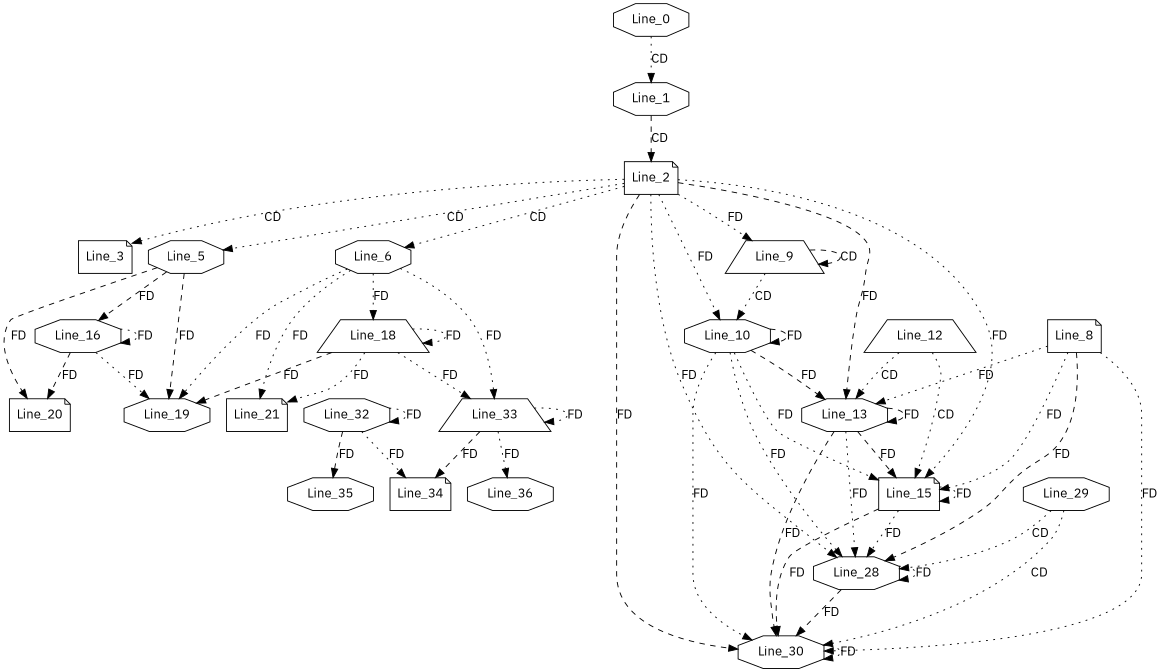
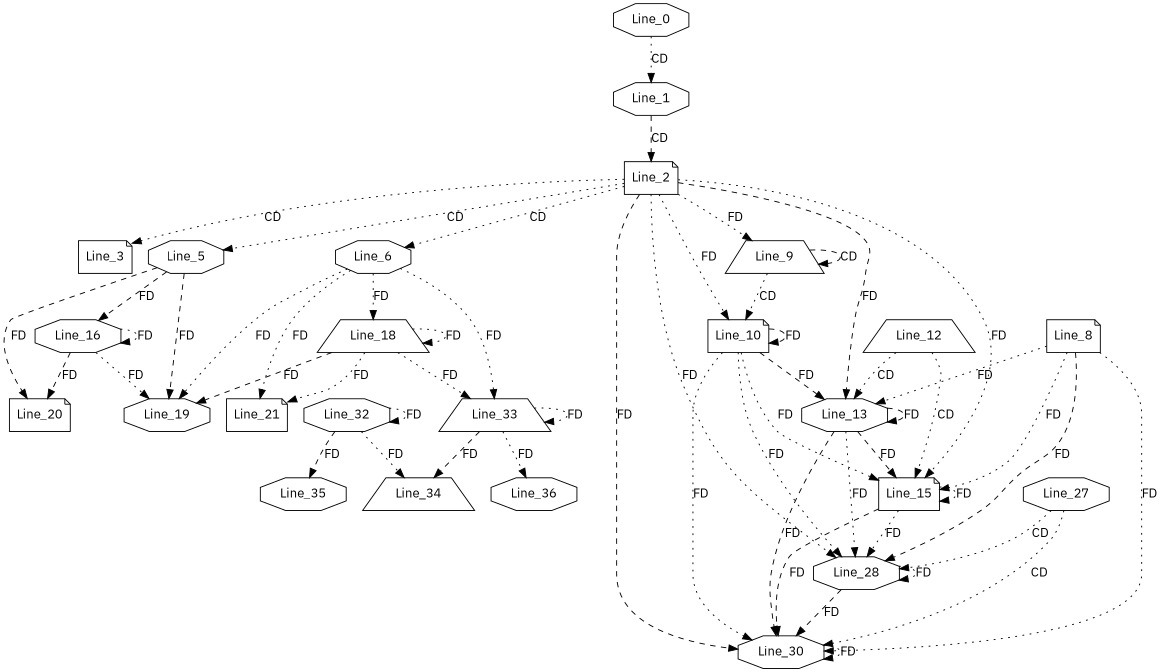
node "Line_10": shape octagon -> note
node "Line_34": shape note -> trapezium
node "Line_29": label "Line_29" -> "Line_27"
